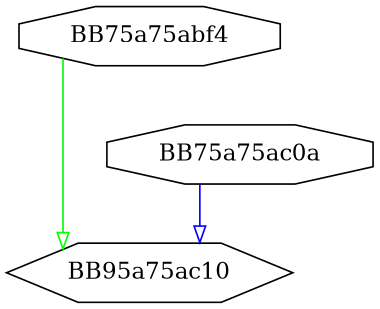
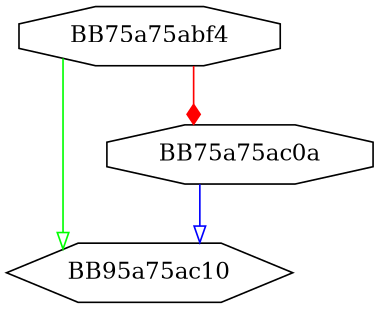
edge "BB75a75abf4" -> "BB75a75ac0a": added
